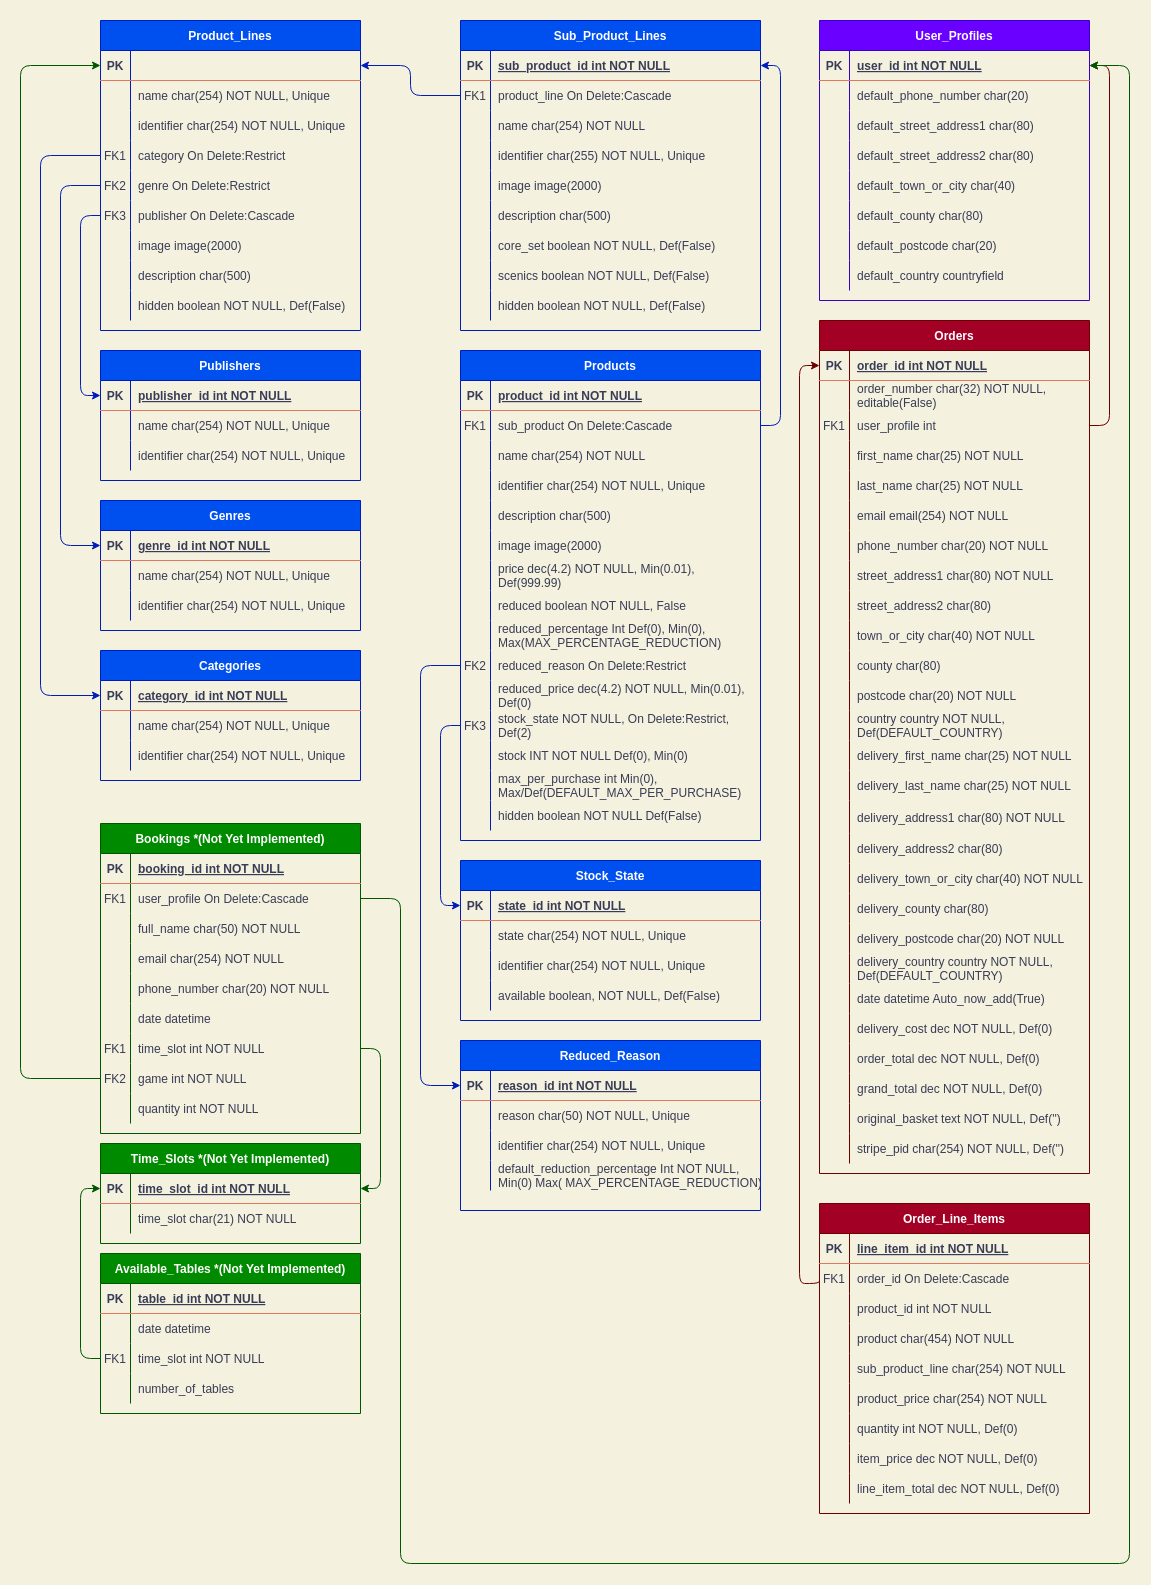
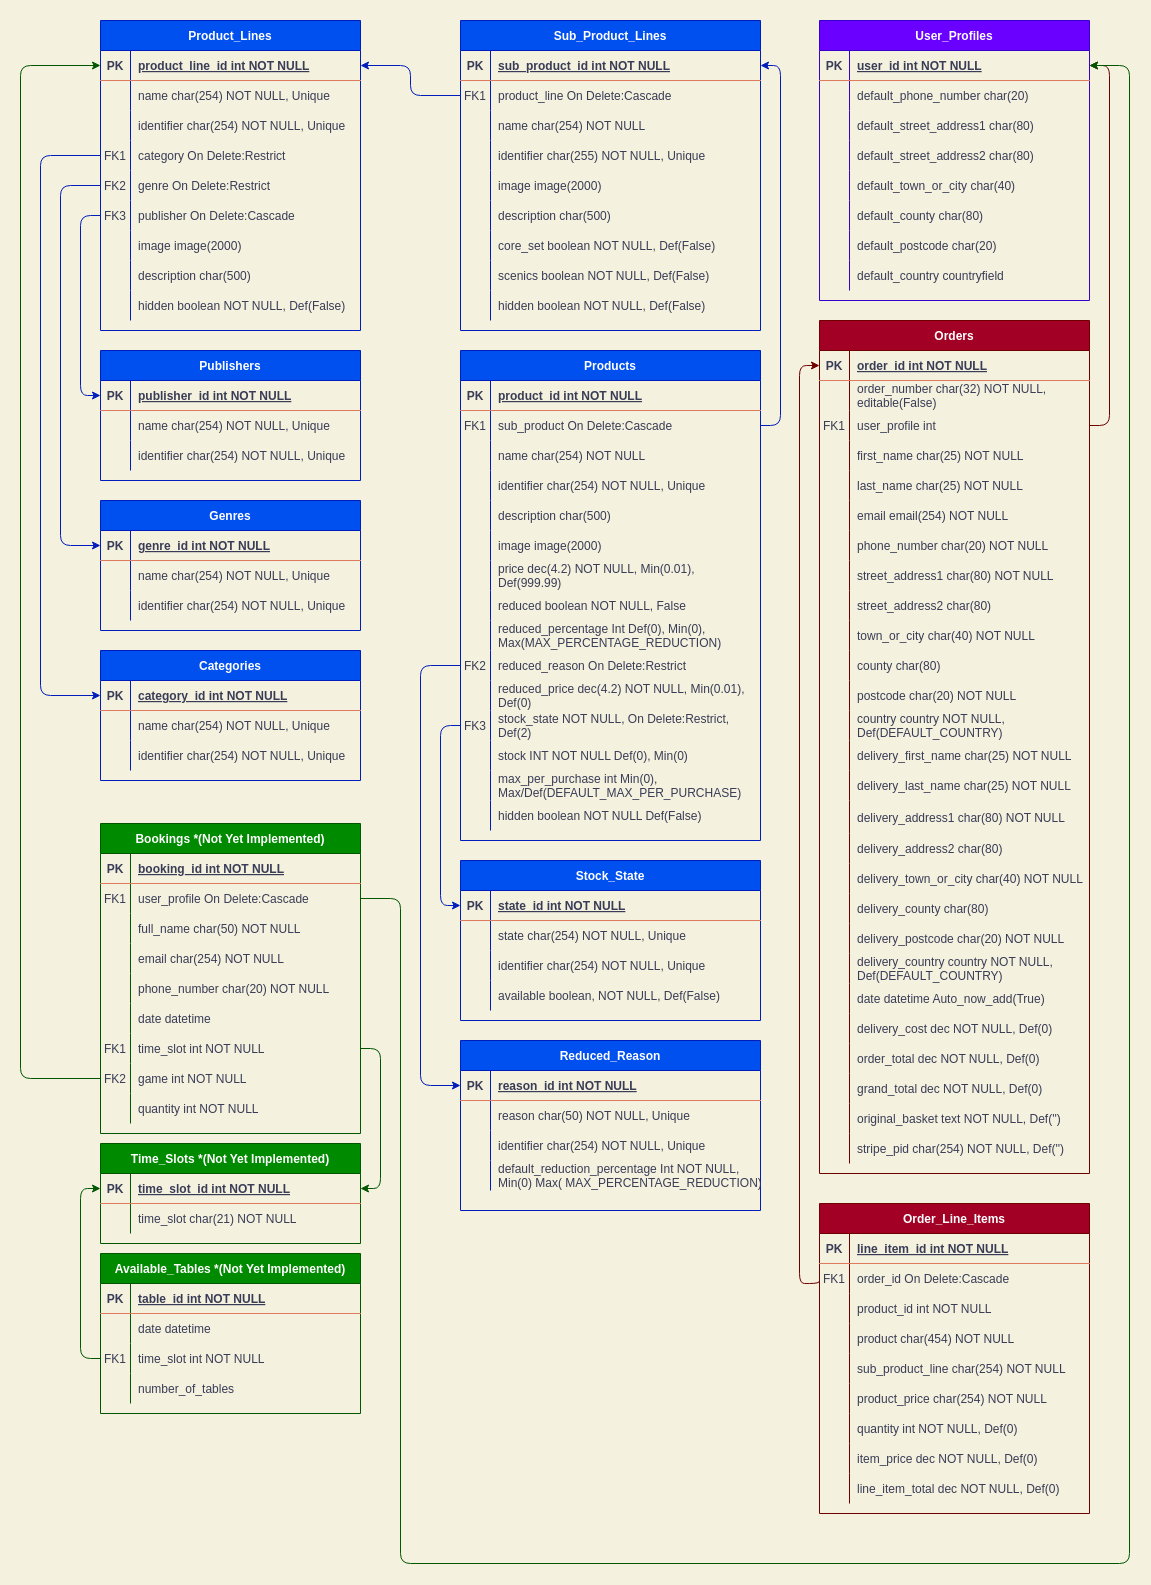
node "product_line_id int NOT NULL": added
